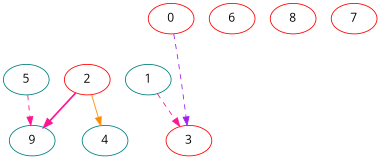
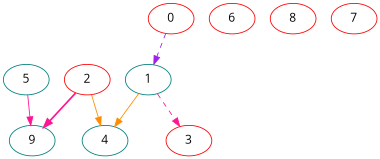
edge "0" -> "3": now "0" -> "1"
edge "5" -> "9": style dashed -> solid
edge "1" -> "4": added
